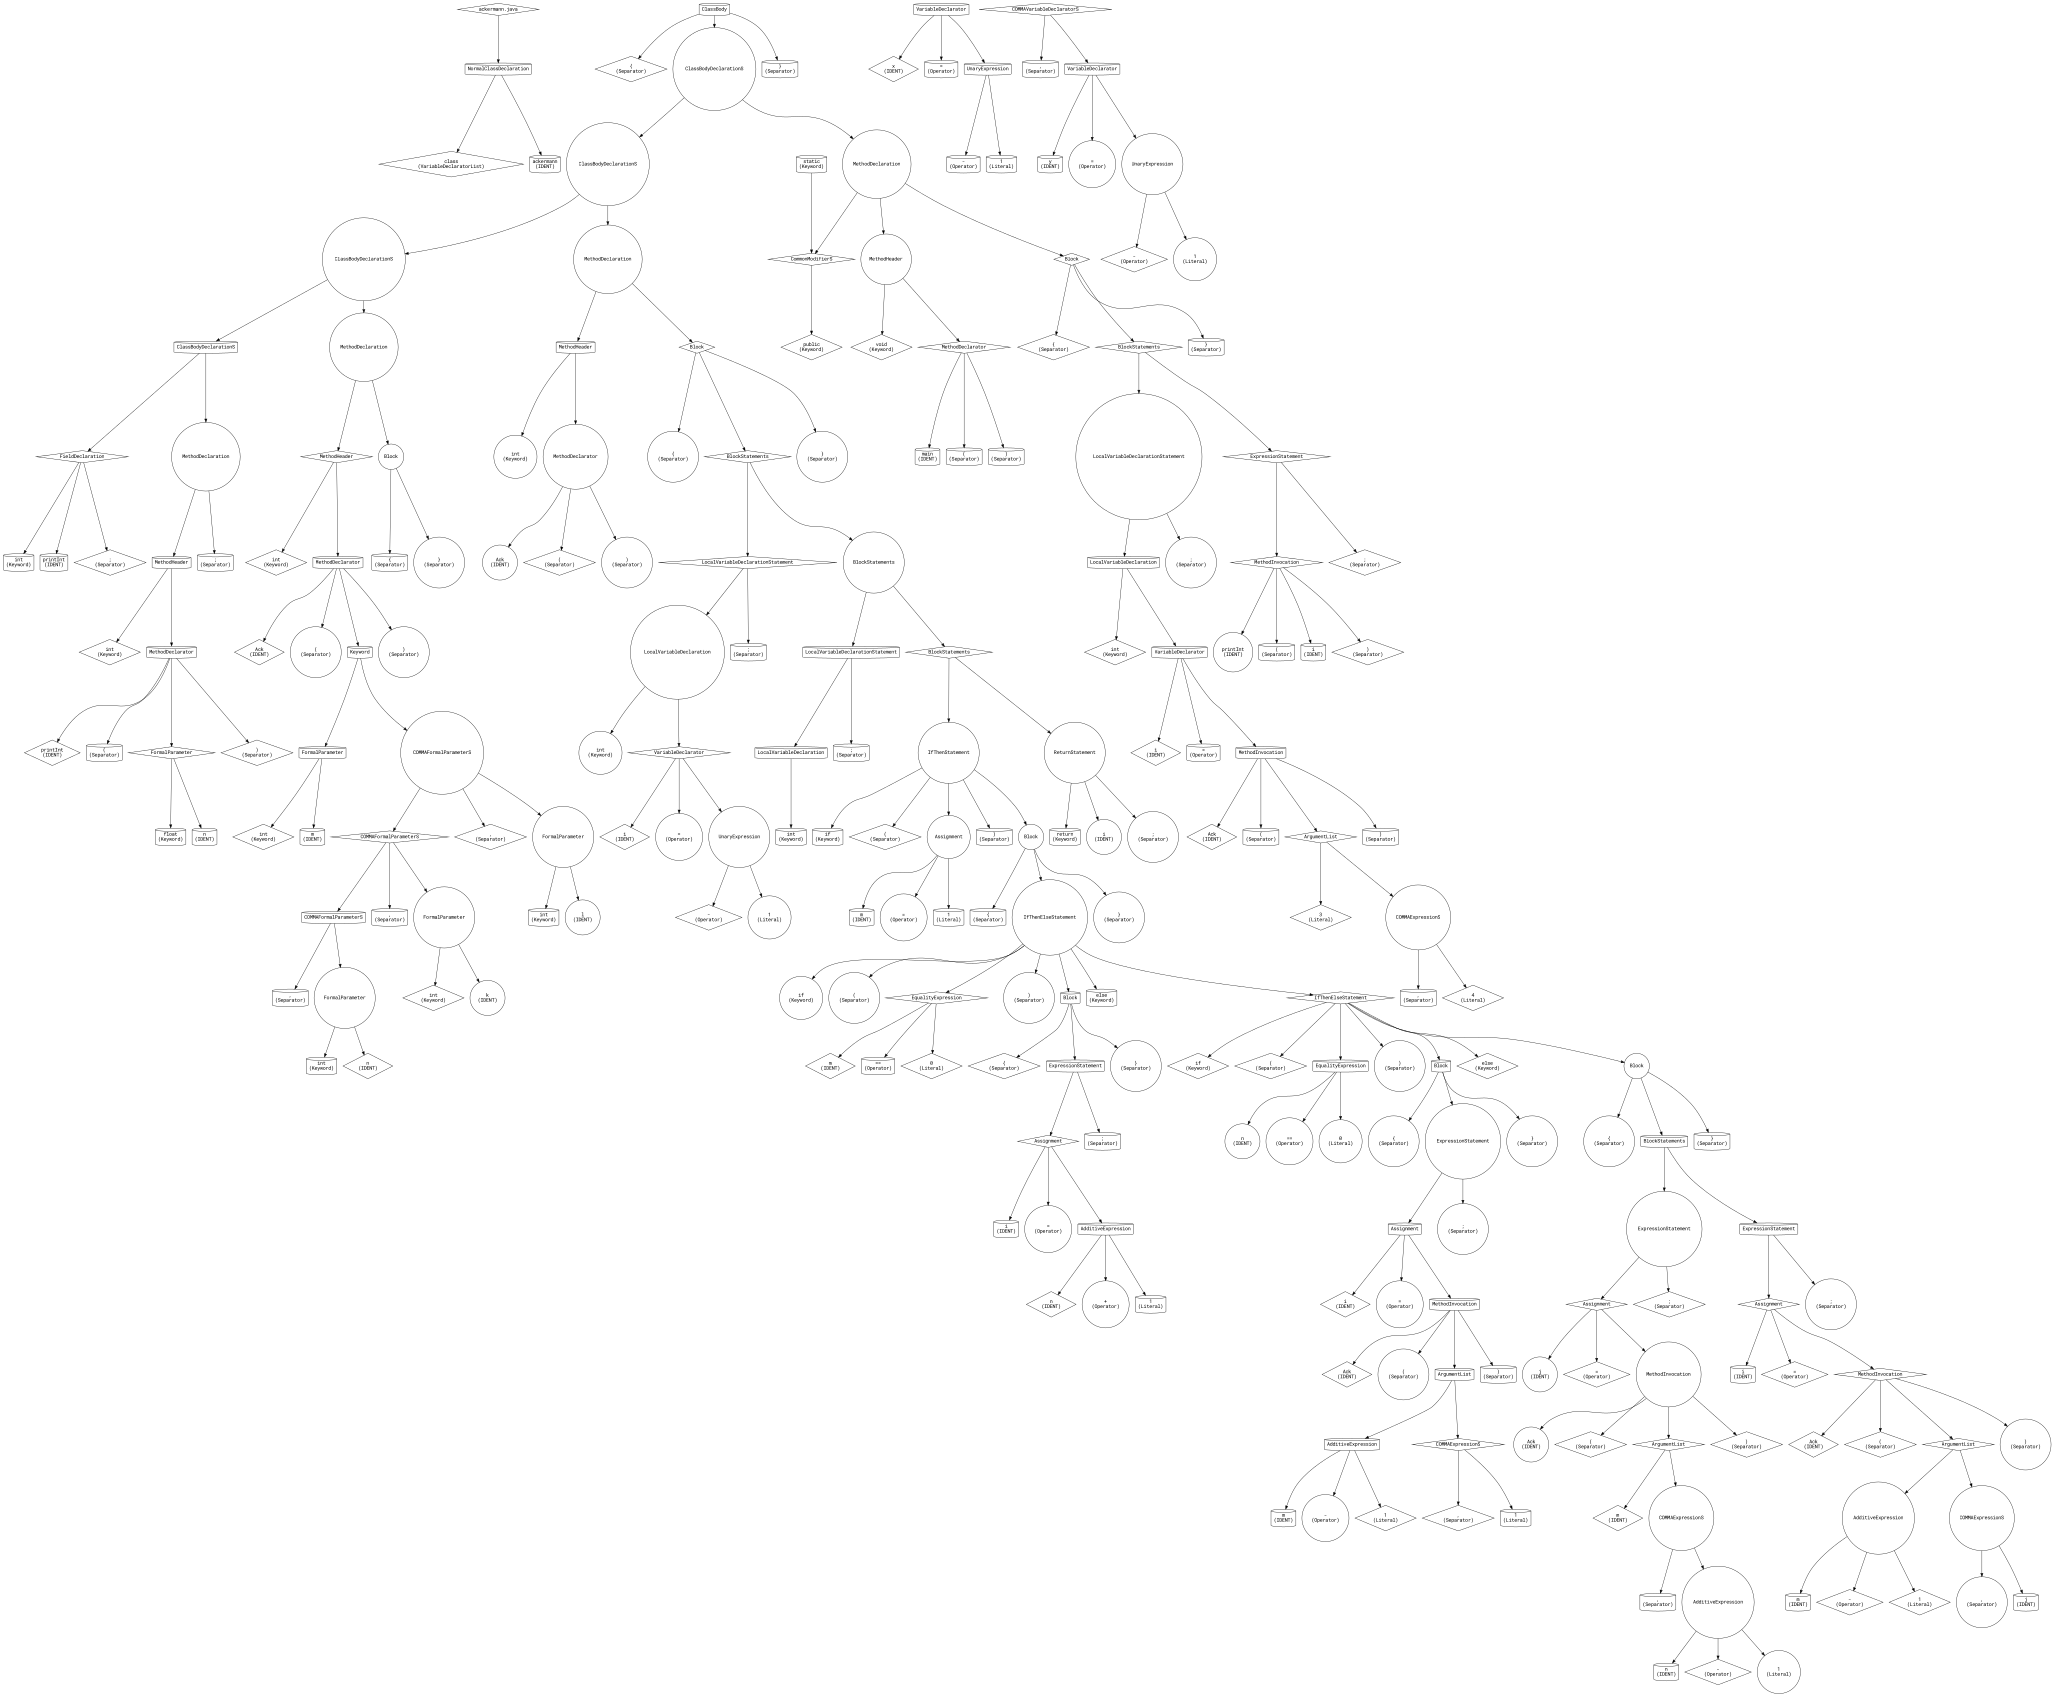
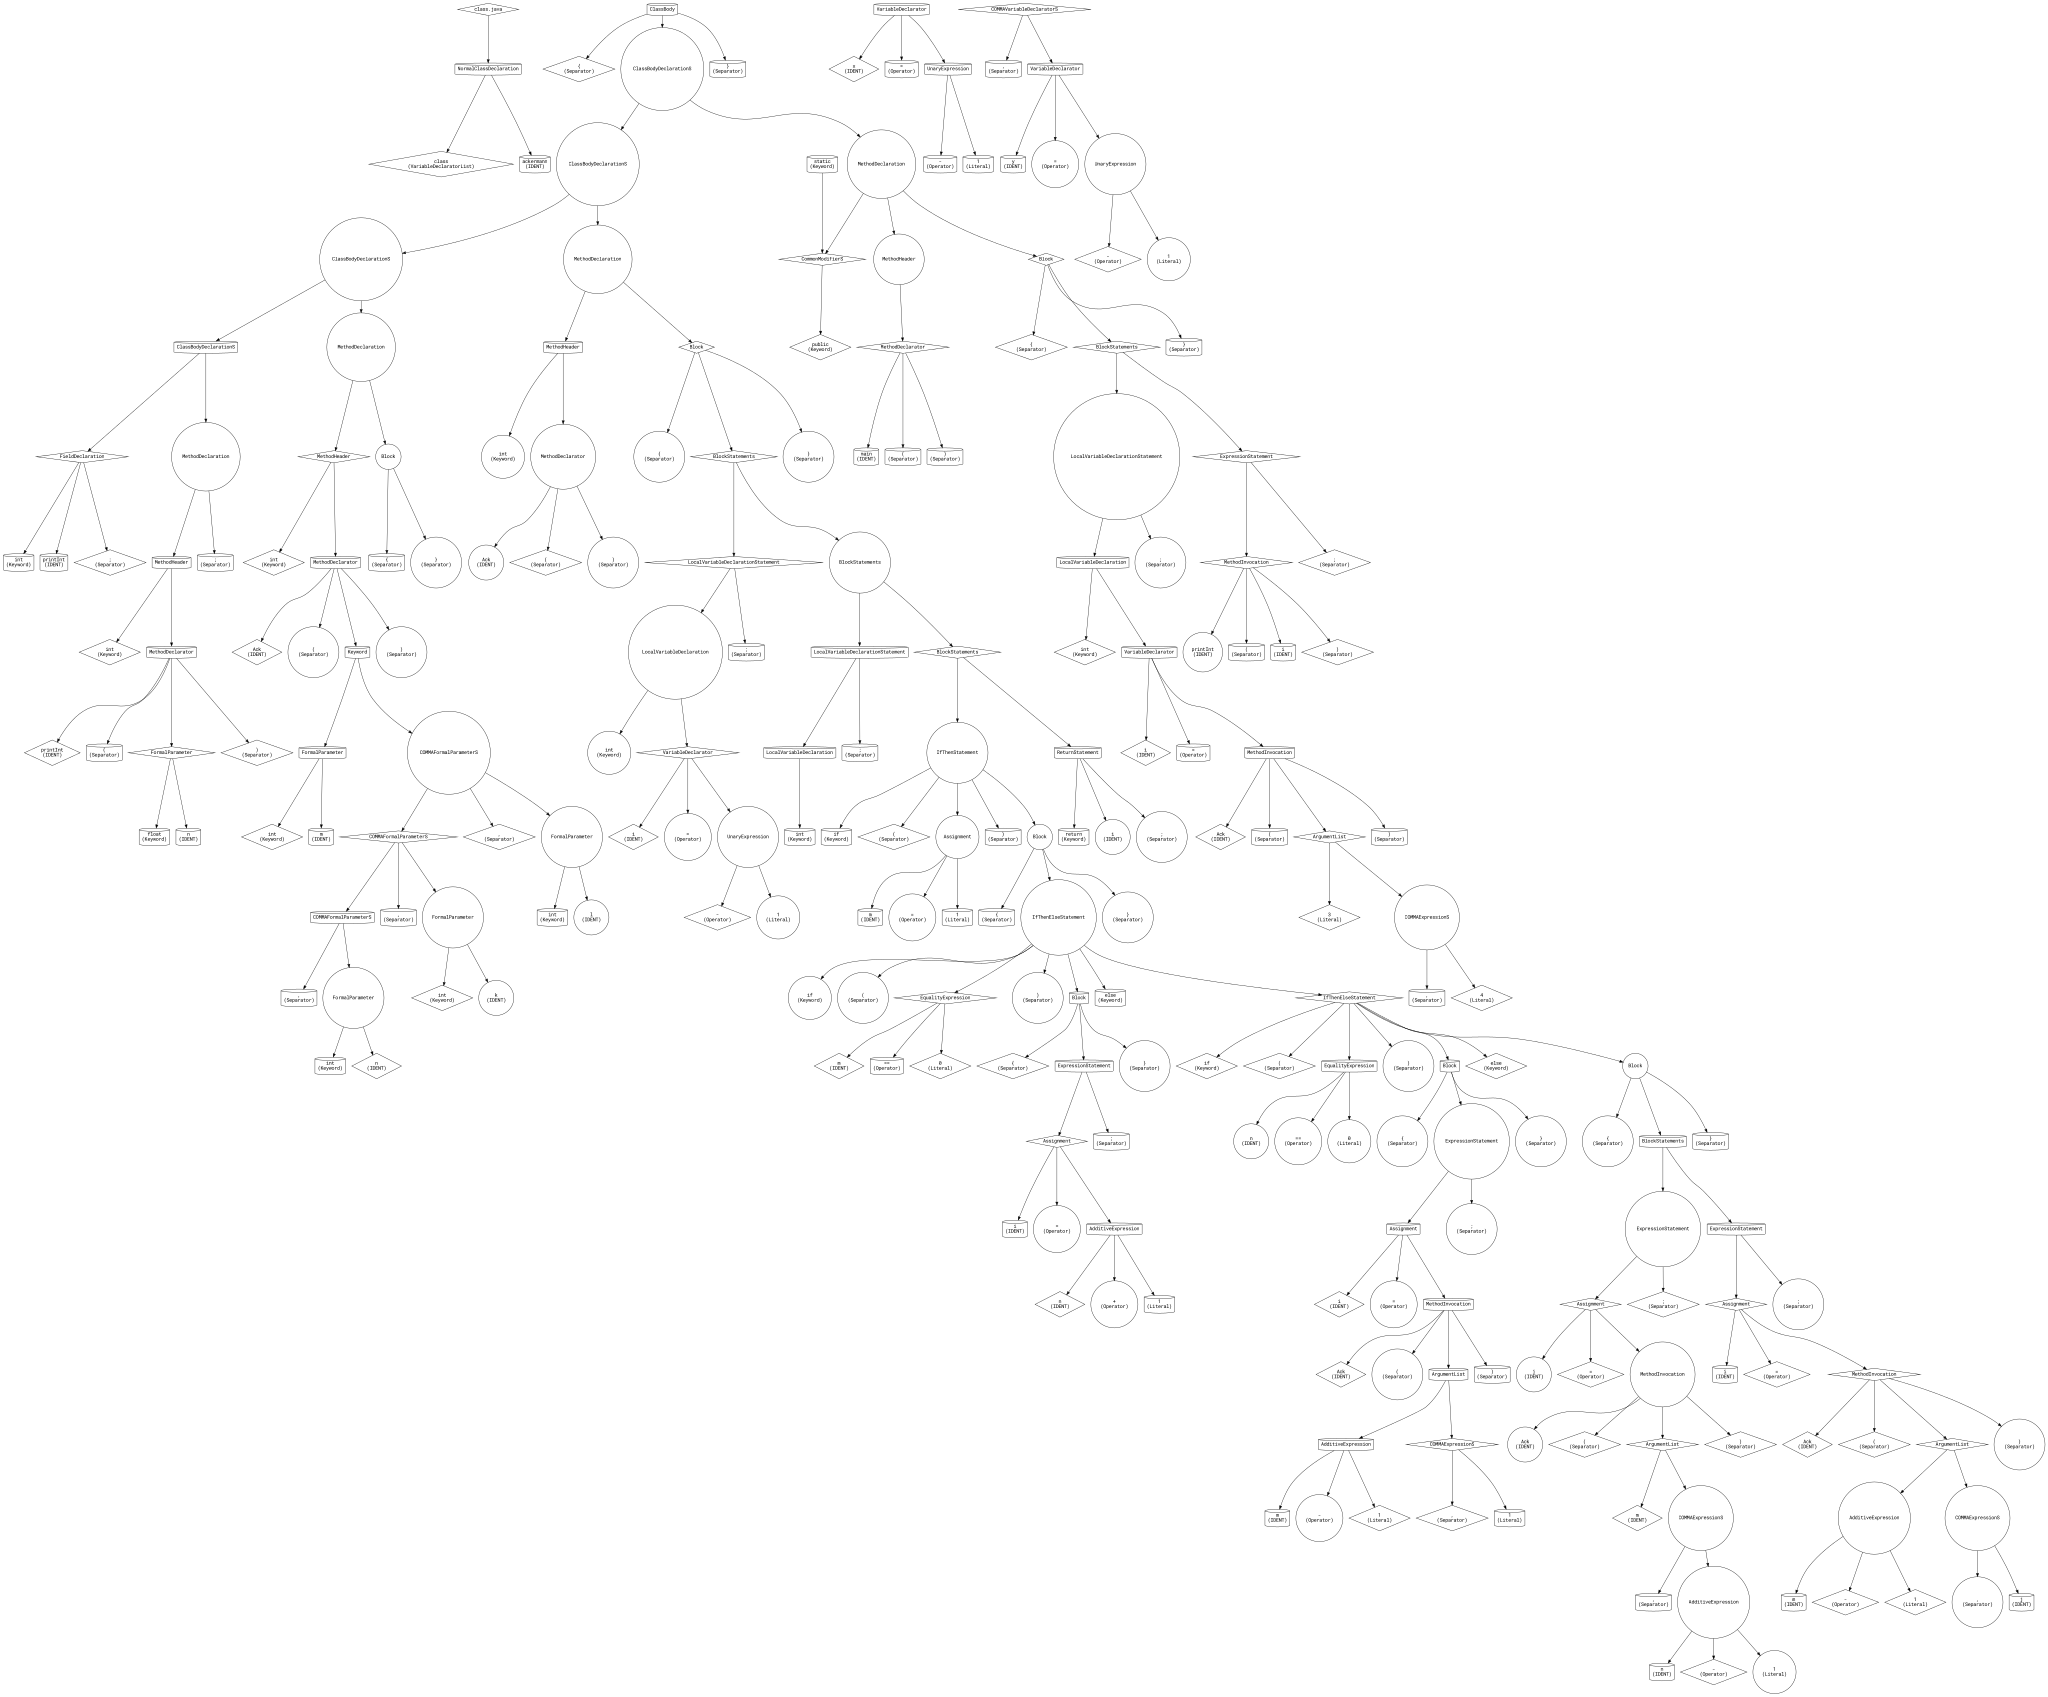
node "ackermann.java": label "ackermann.java" -> "class.java"
node "void (Keyword)": removed
node "ReturnStatement": shape circle -> cylinder
